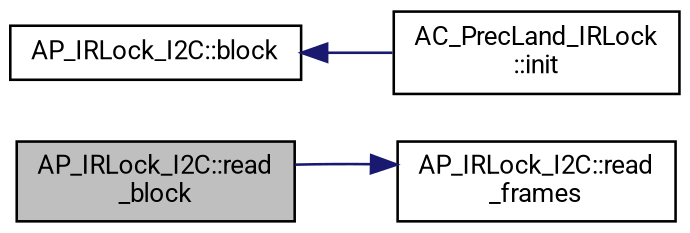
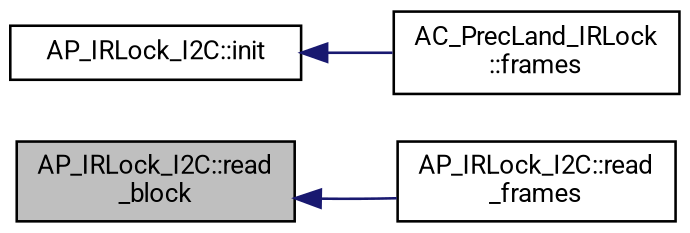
node "AP_IRLock_I2C::block": label "AP_IRLock_I2C::block" -> "AP_IRLock_I2C::init"
node "AC_PrecLand_IRLock ::init": label "AC_PrecLand_IRLock ::init" -> "AC_PrecLand_IRLock ::frames"
edge "AP_IRLock_I2C::read _block" -> "AP_IRLock_I2C::read _frames": reversed
